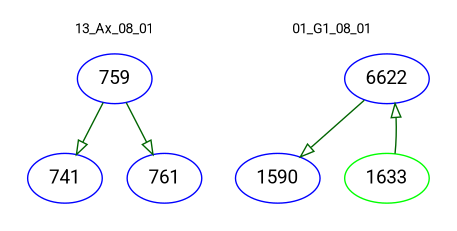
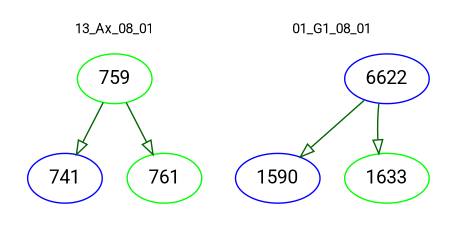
node "759": color blue -> green
edge "1633" -> "6622": reversed
node "761": color blue -> green
